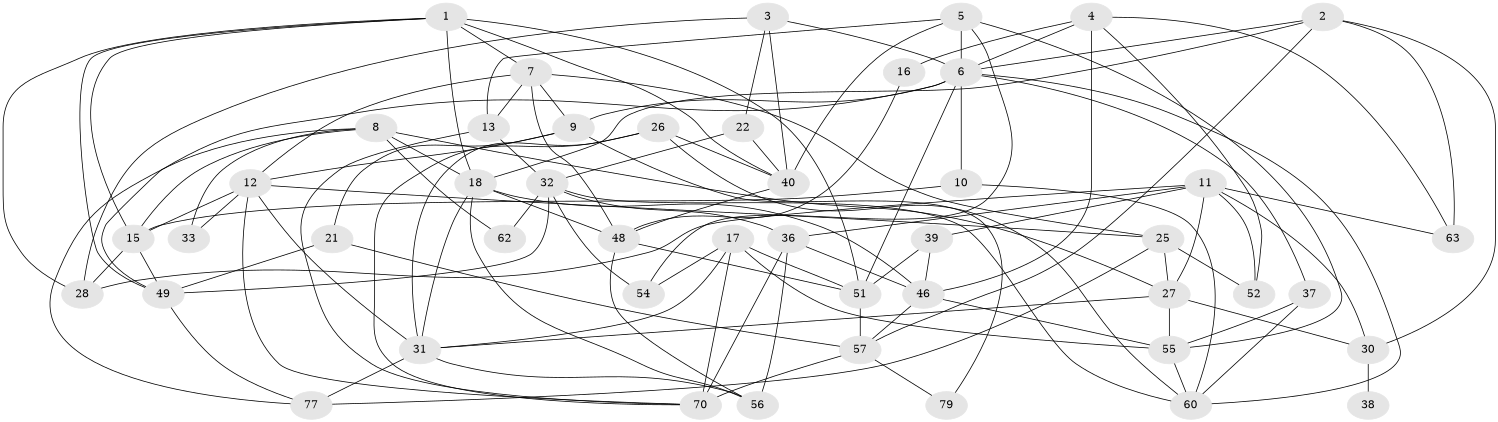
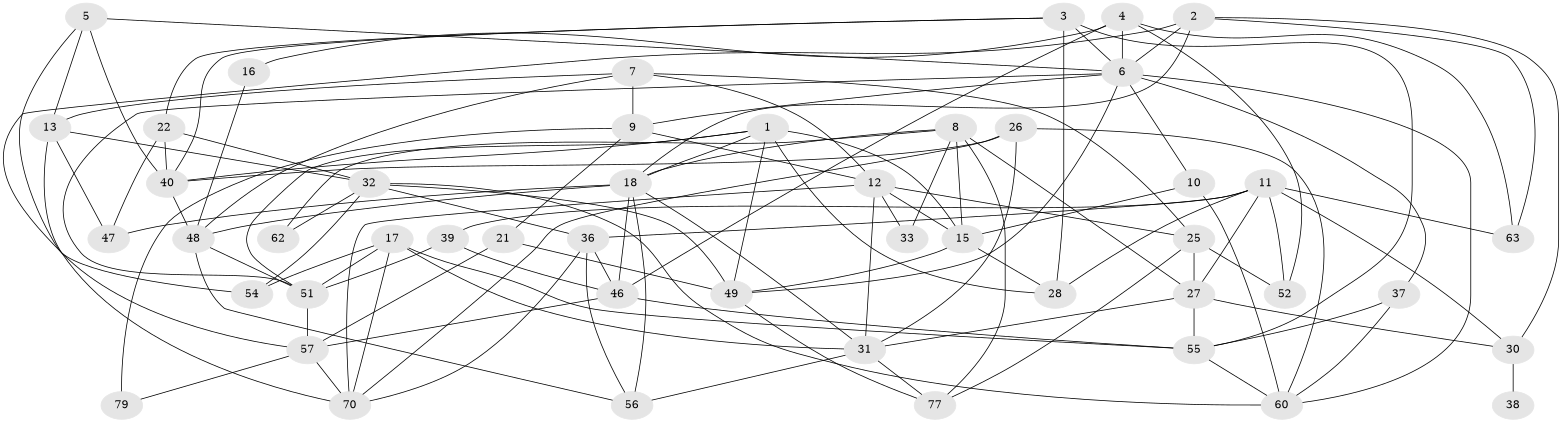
edge "1" -- "7": removed
edge "5" -- "55": now "3" -- "55"
node "47": added
